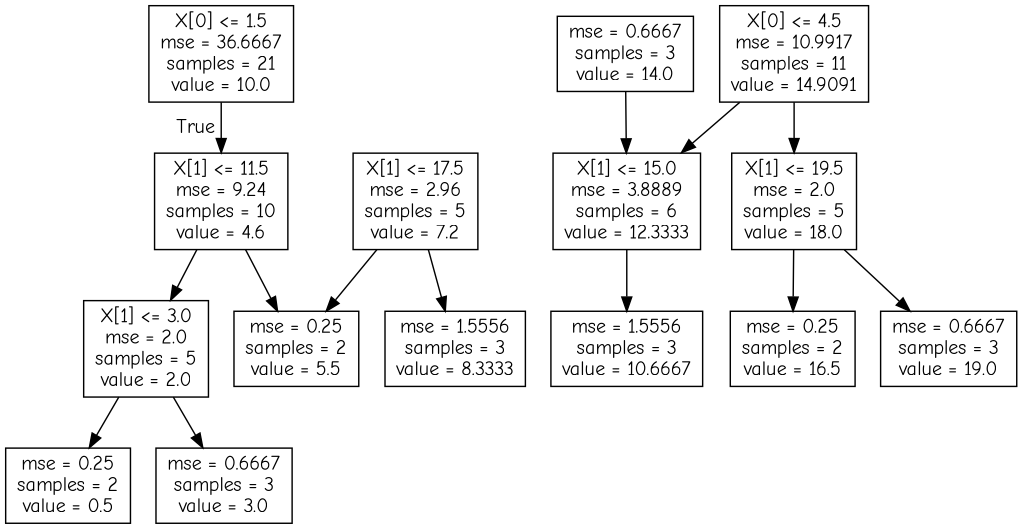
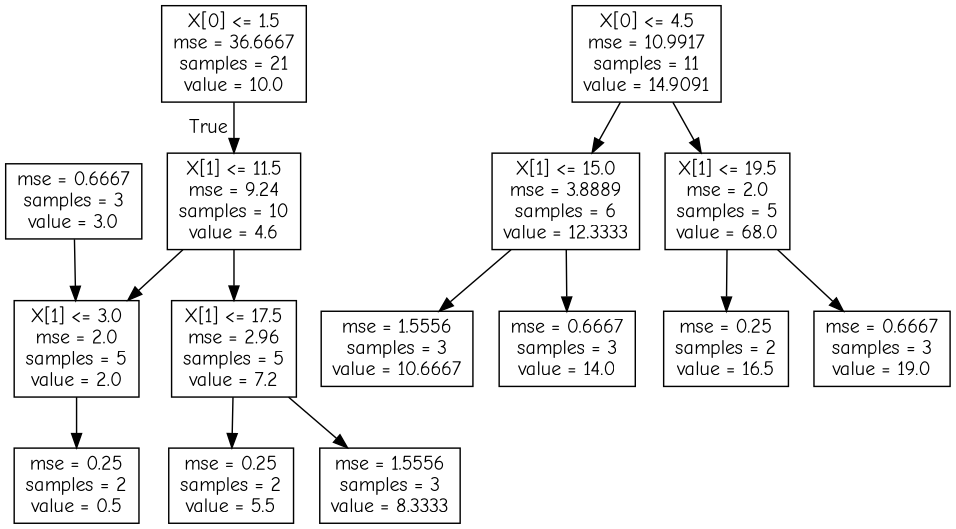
edge "mse = 0.6667 samples = 3 value = 14.0" -> "X[1] <= 15.0 mse = 3.8889 samples = 6 value = 12.3333": reversed
node "X[1] <= 19.5 mse = 2.0 samples = 5 value = 18.0": label "X[1] <= 19.5 mse = 2.0 samples = 5 value = 18.0" -> "X[1] <= 19.5 mse = 2.0 samples = 5 value = 68.0"
edge "X[1] <= 11.5 mse = 9.24 samples = 10 value = 4.6" -> "mse = 0.25 samples = 2 value = 5.5": now "X[1] <= 11.5 mse = 9.24 samples = 10 value = 4.6" -> "X[1] <= 17.5 mse = 2.96 samples = 5 value = 7.2"
edge "X[1] <= 3.0 mse = 2.0 samples = 5 value = 2.0" -> "mse = 0.6667 samples = 3 value = 3.0": reversed
